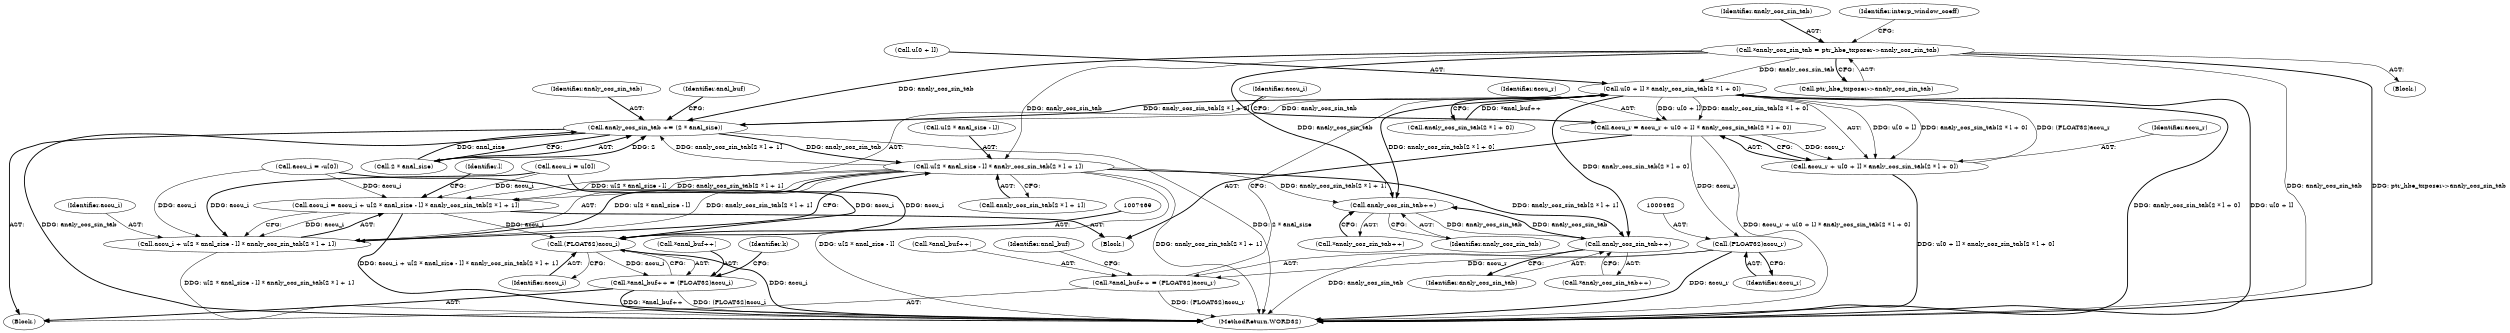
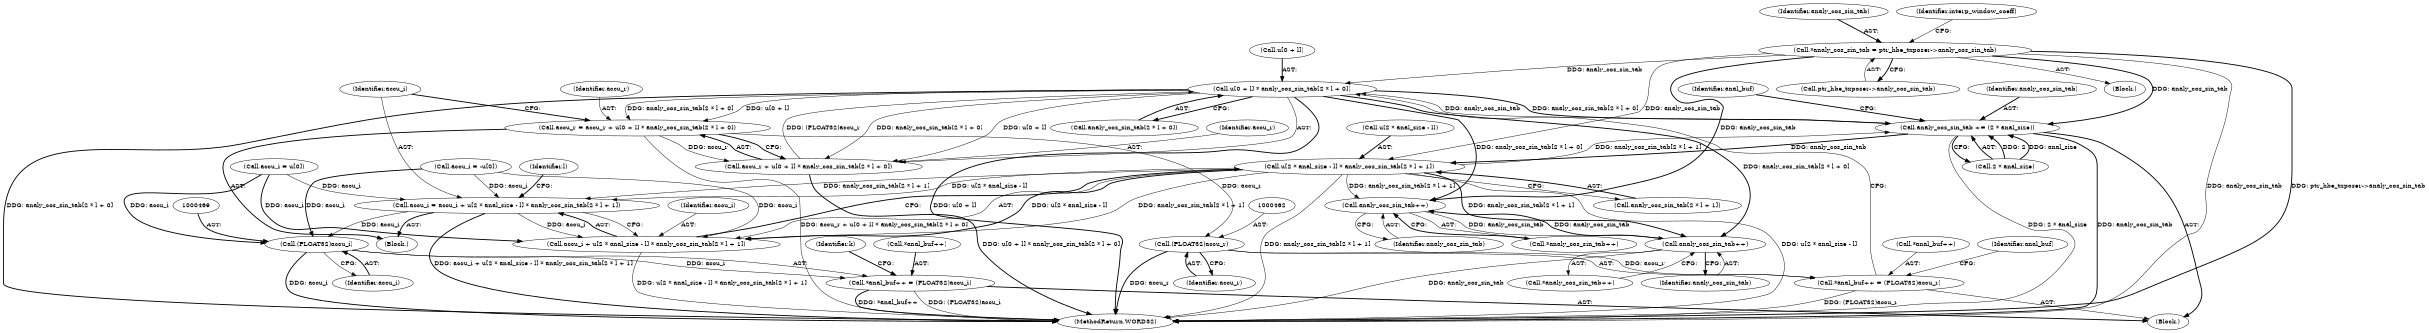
edge "(Call,analy_cos_sin_tab[2 * l + 0])" -> "(Call,u[0 + l] * analy_cos_sin_tab[2 * l + 0])": label "DDG: *anal_buf++" -> "AST: "
node "1007469": label "1007469" -> "1000469"
edge "(Call,*anal_buf++ = (FLOAT32)accu_i)" -> "(Call,(FLOAT32)accu_i)": removed, label "CFG:"
